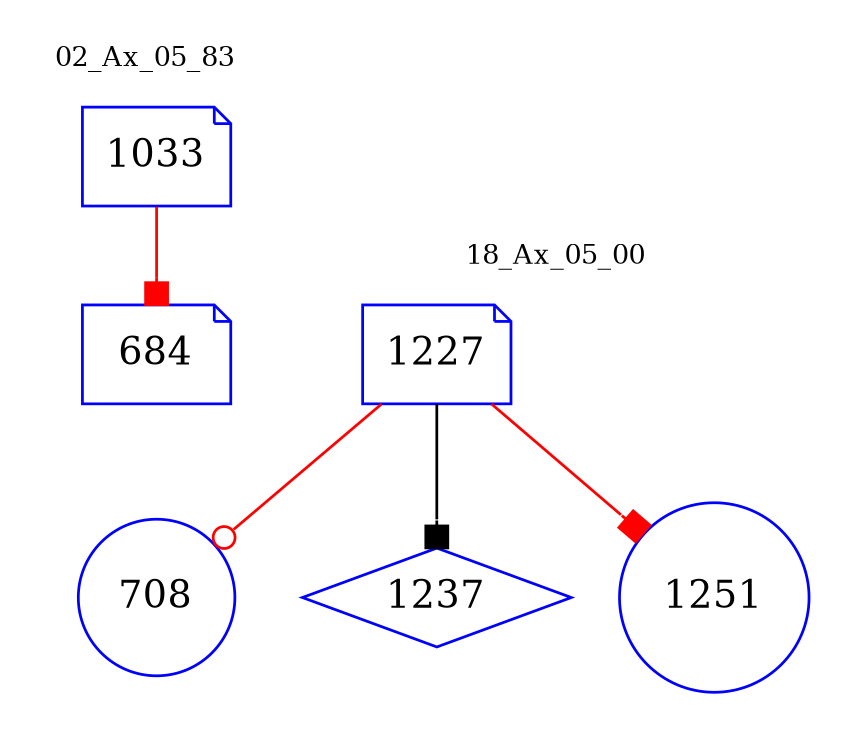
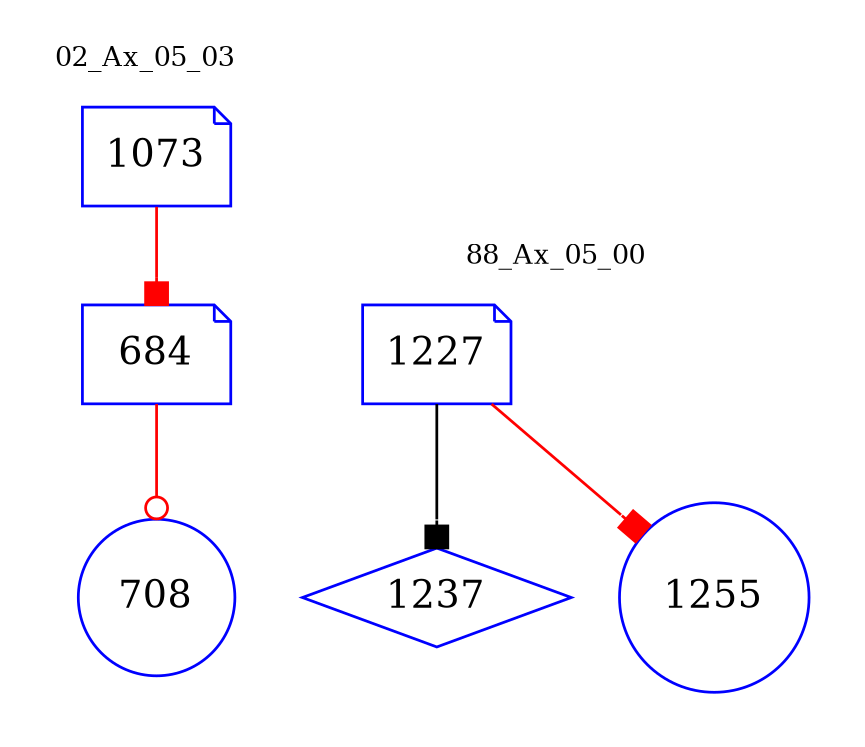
cluster "02_Ax_05_83": label "02_Ax_05_83" -> "02_Ax_05_03"
node "1033": label "1033" -> "1073"
cluster "18_Ax_05_00": label "18_Ax_05_00" -> "88_Ax_05_00"
edge "1227" -> "708": now "684" -> "708"
node "1251": label "1251" -> "1255"
